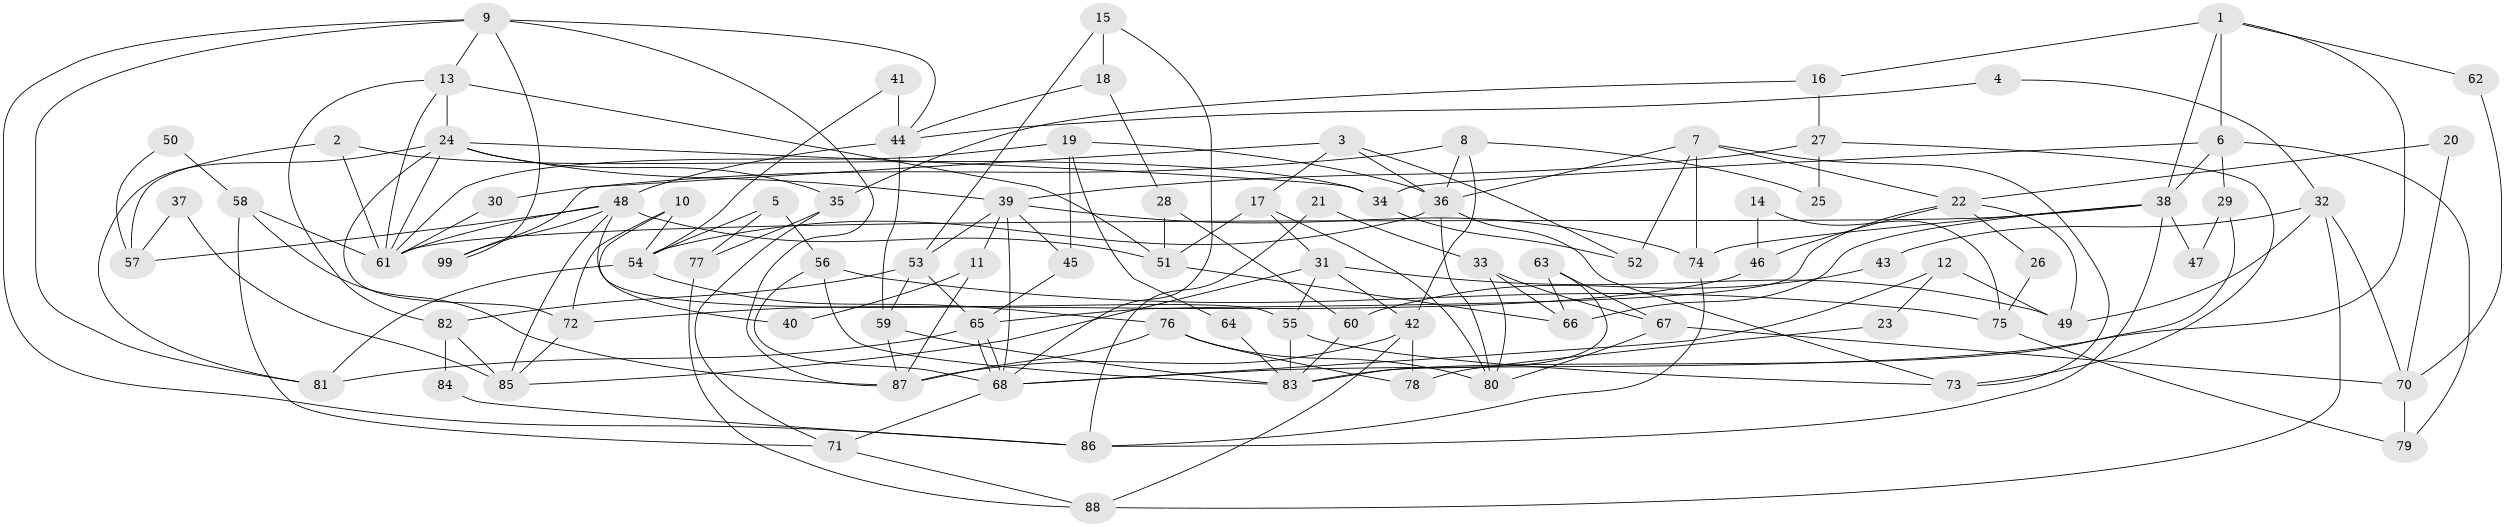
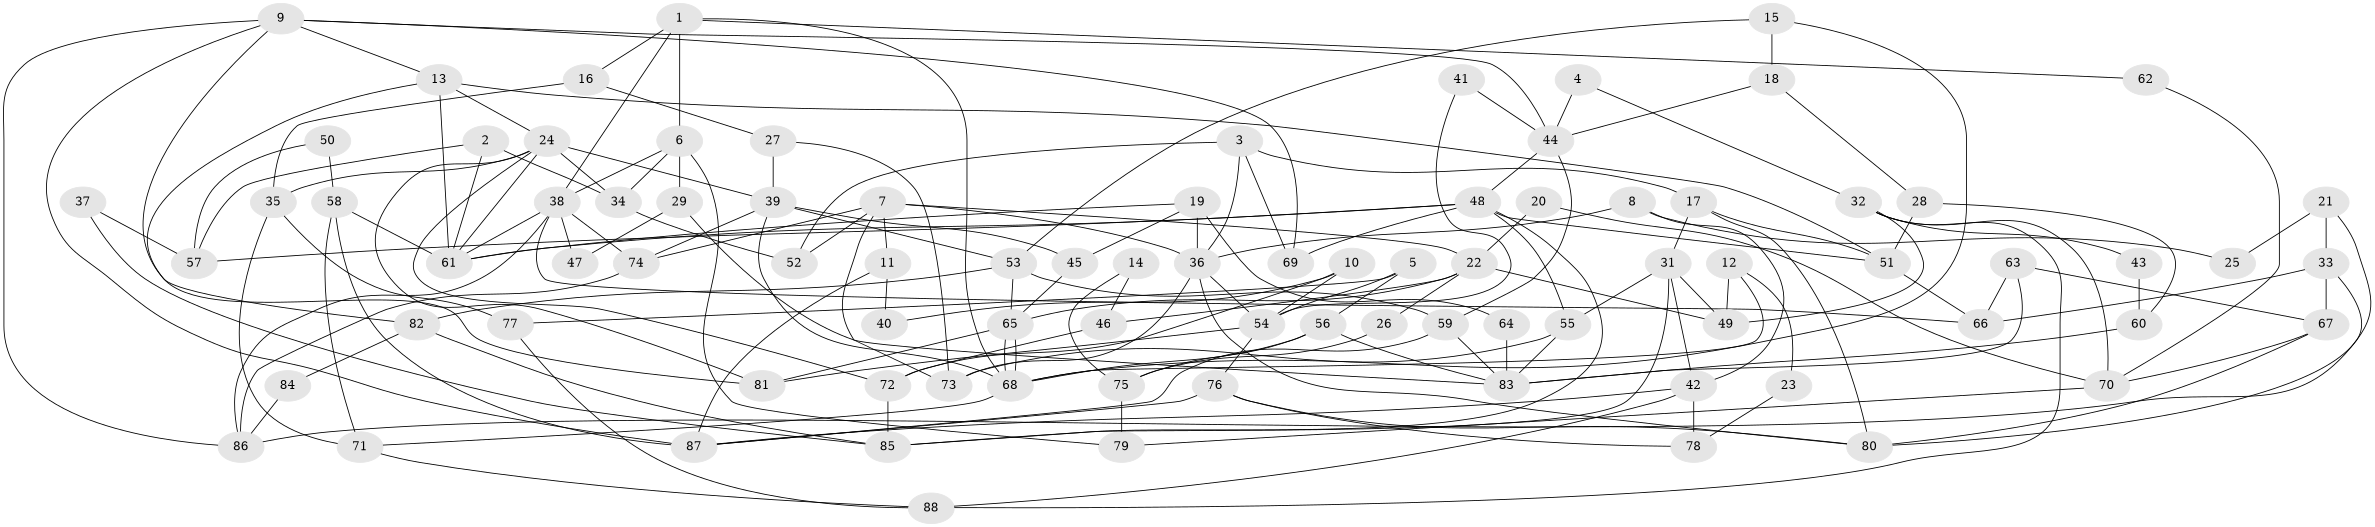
edge "27" -- "25": now "21" -- "25"
node "30": removed
edge "39" -- "11": now "7" -- "11"
node "99": label "99" -> "69"
